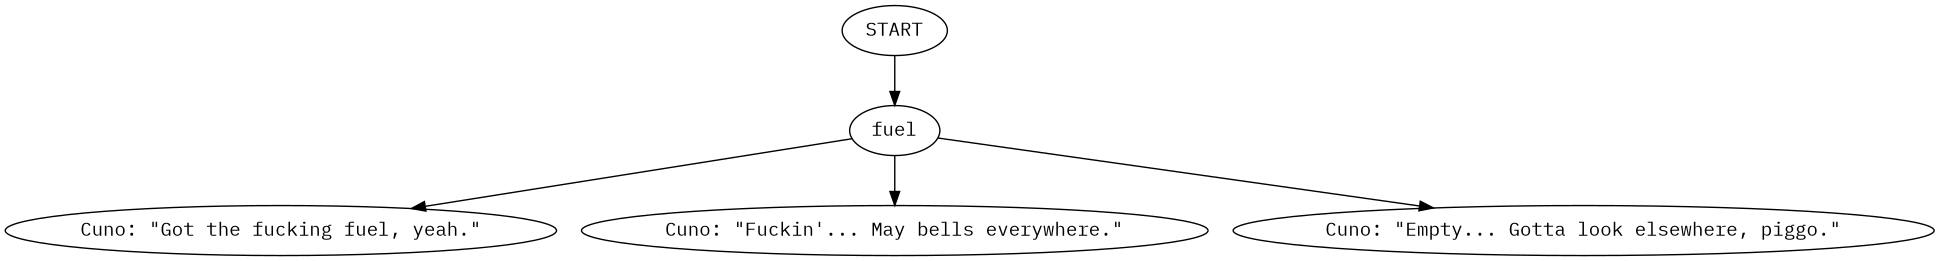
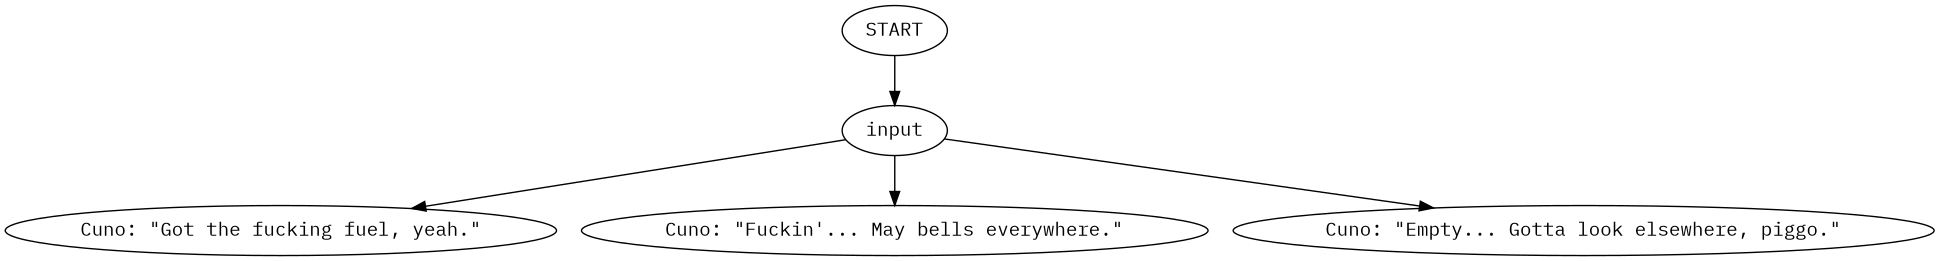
node "fuel": label "fuel" -> "input"
